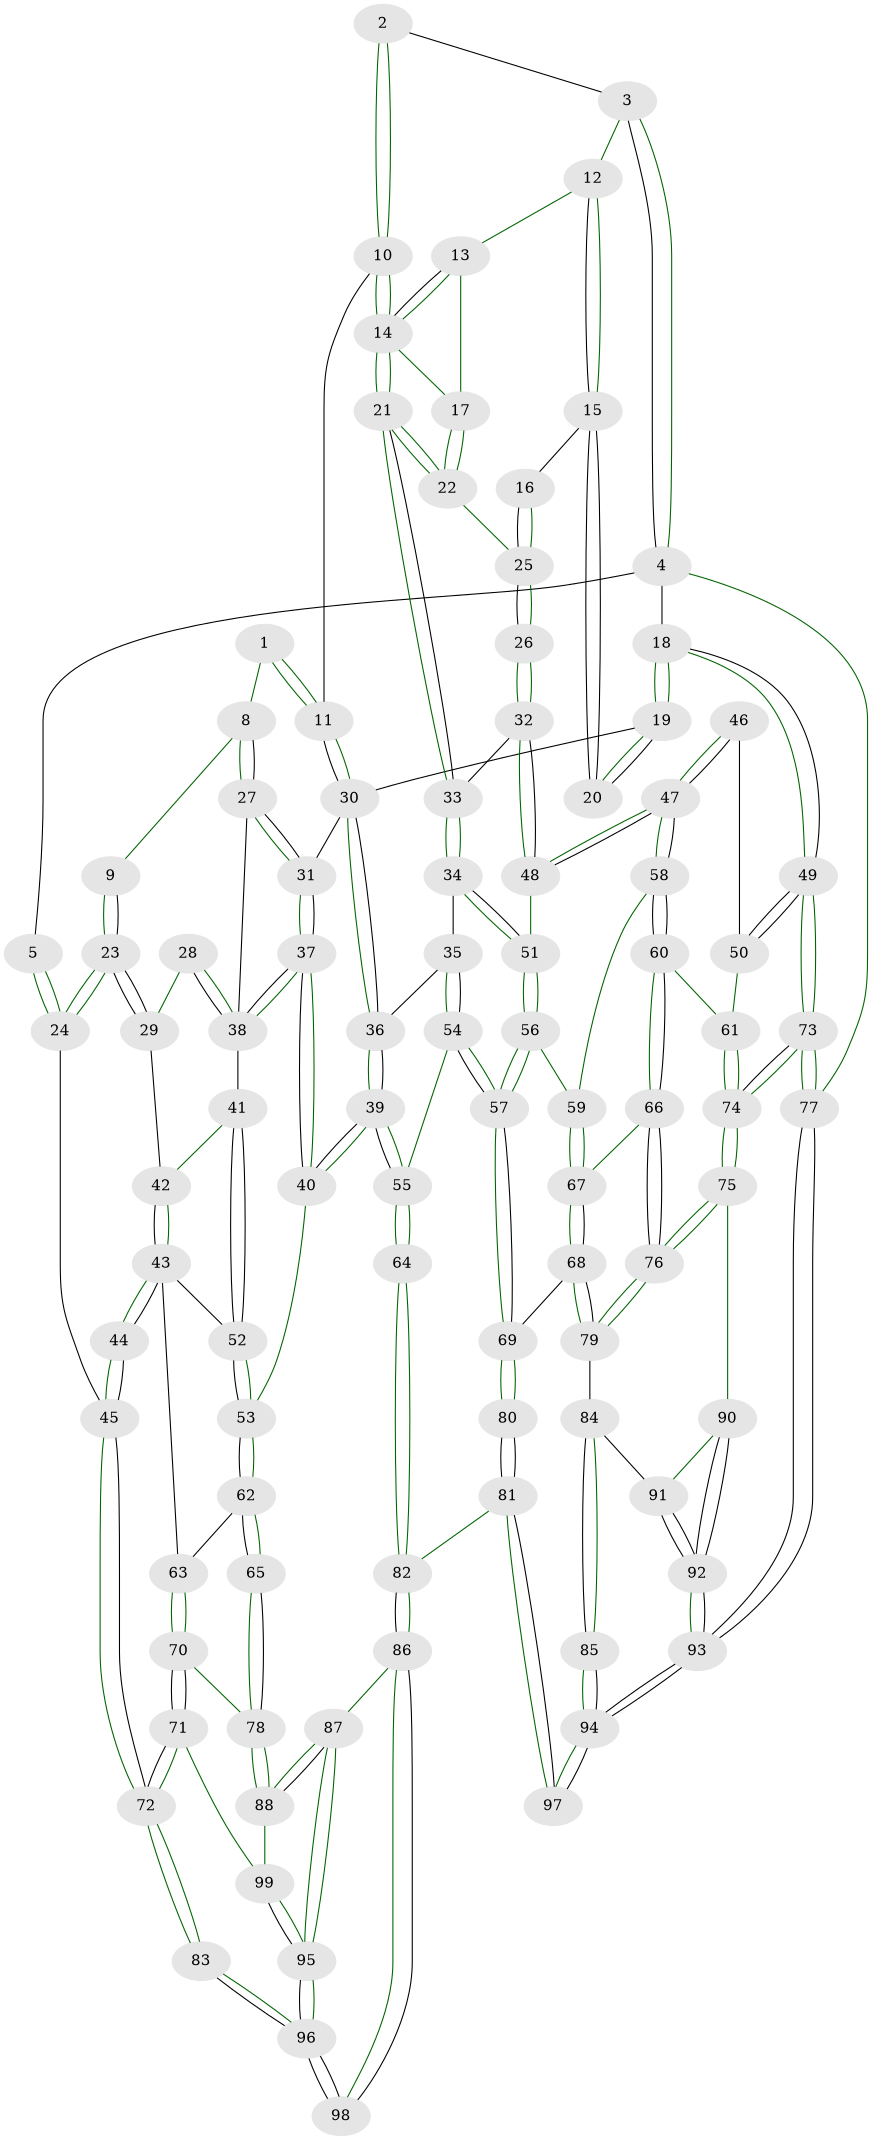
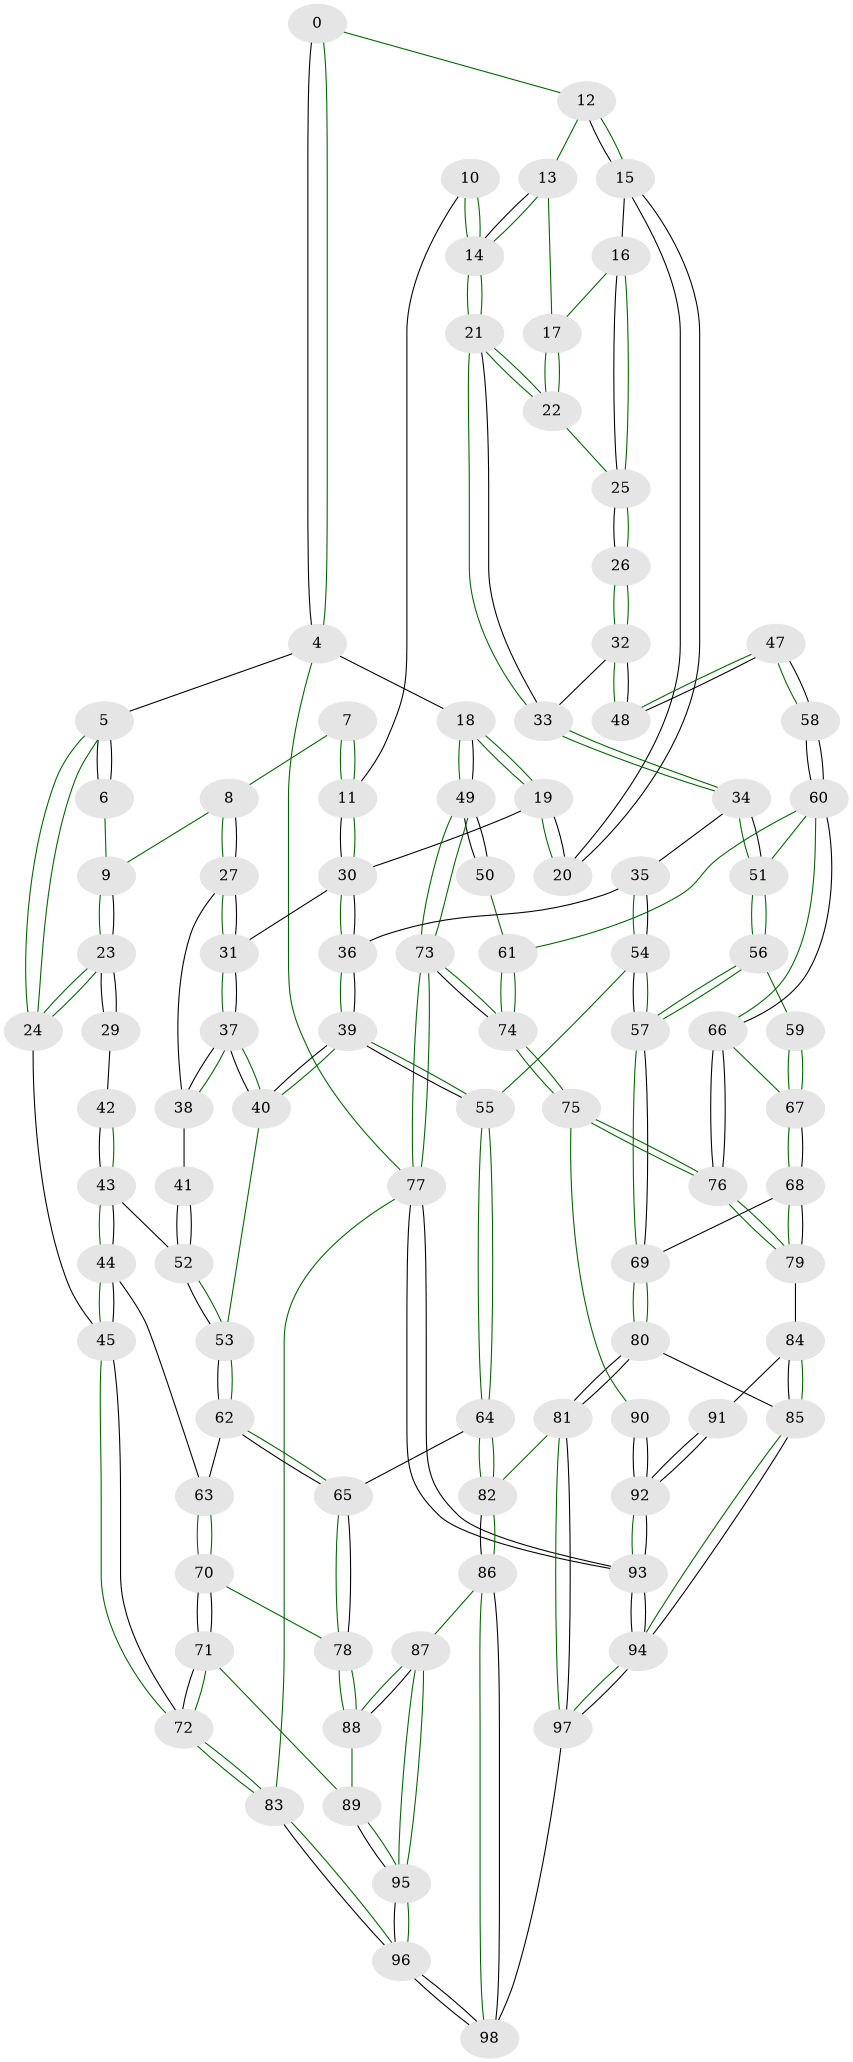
node "2": removed
node "3": label "3" -> "0"
edge "14" -- "17": now "16" -- "17"
node "1": label "1" -> "7"
node "46": removed
node "6": added
edge "48" -- "51": now "60" -- "51"
node "28": removed
edge "58" -- "59": removed
edge "41" -- "42": removed
edge "80" -- "85": added
edge "43" -- "63": now "44" -- "63"
edge "64" -- "65": added
edge "90" -- "91": removed
edge "77" -- "83": added
node "99": label "99" -> "89"
edge "97" -- "98": added
